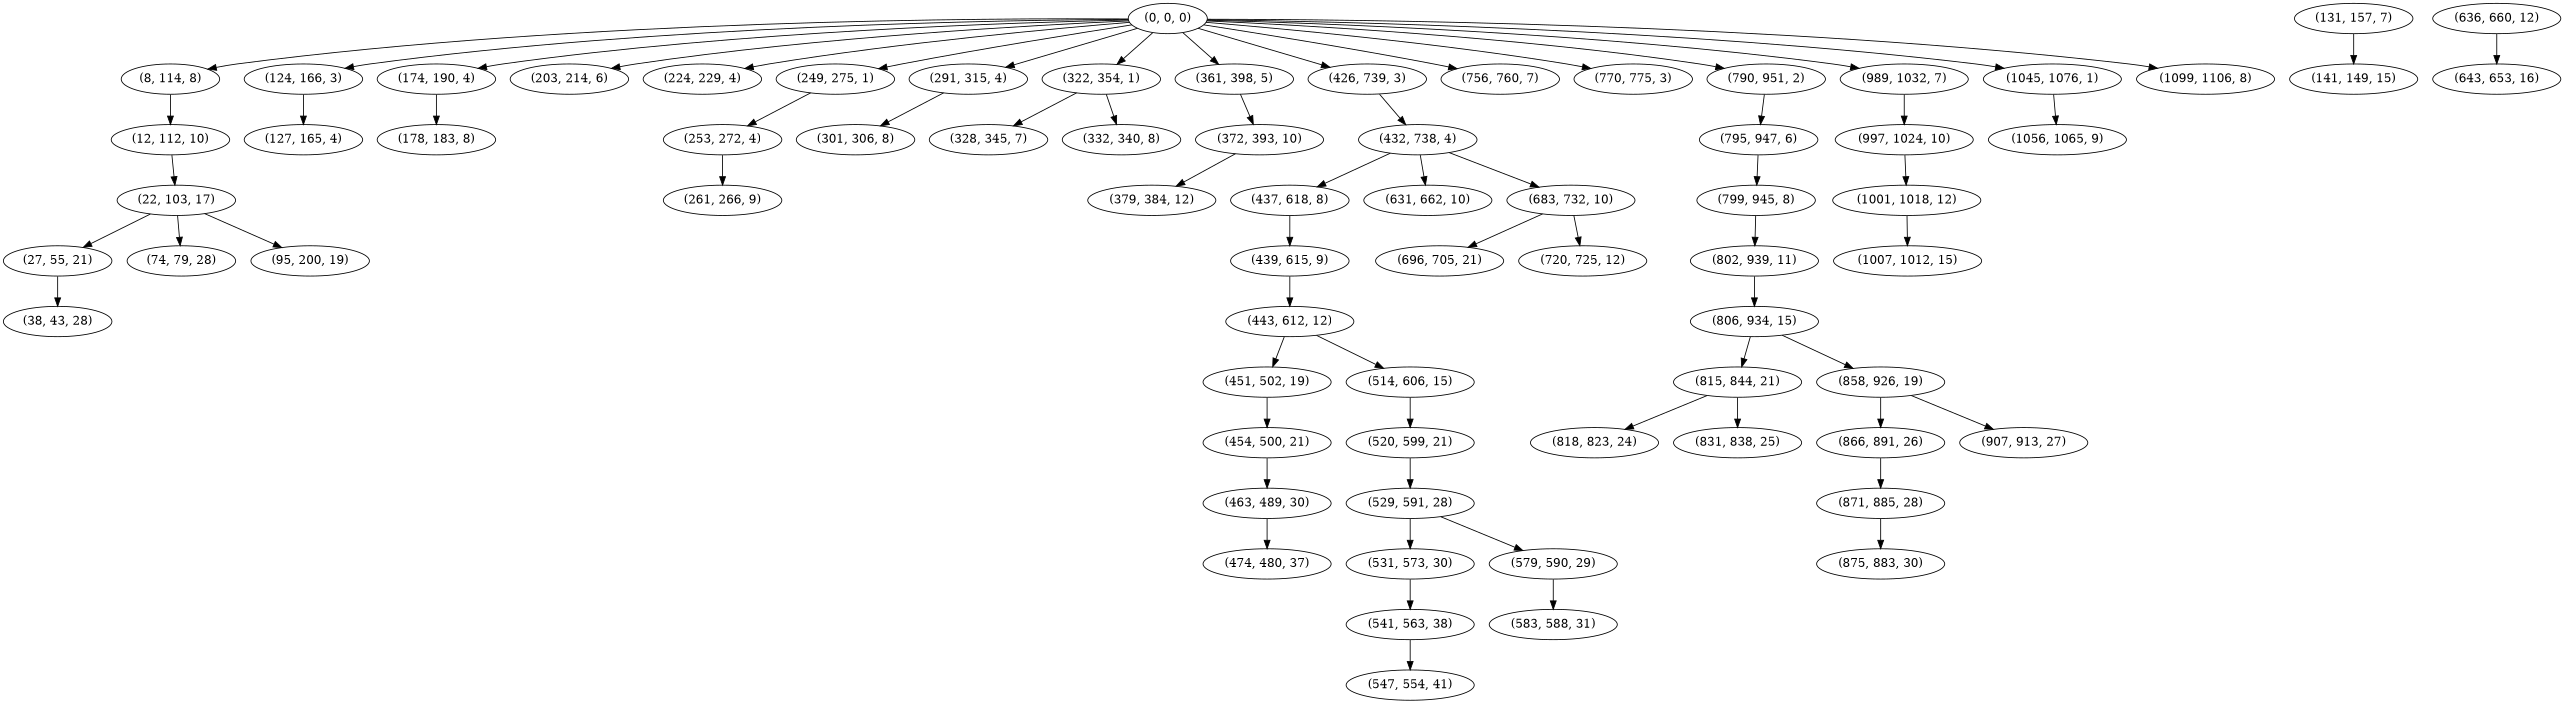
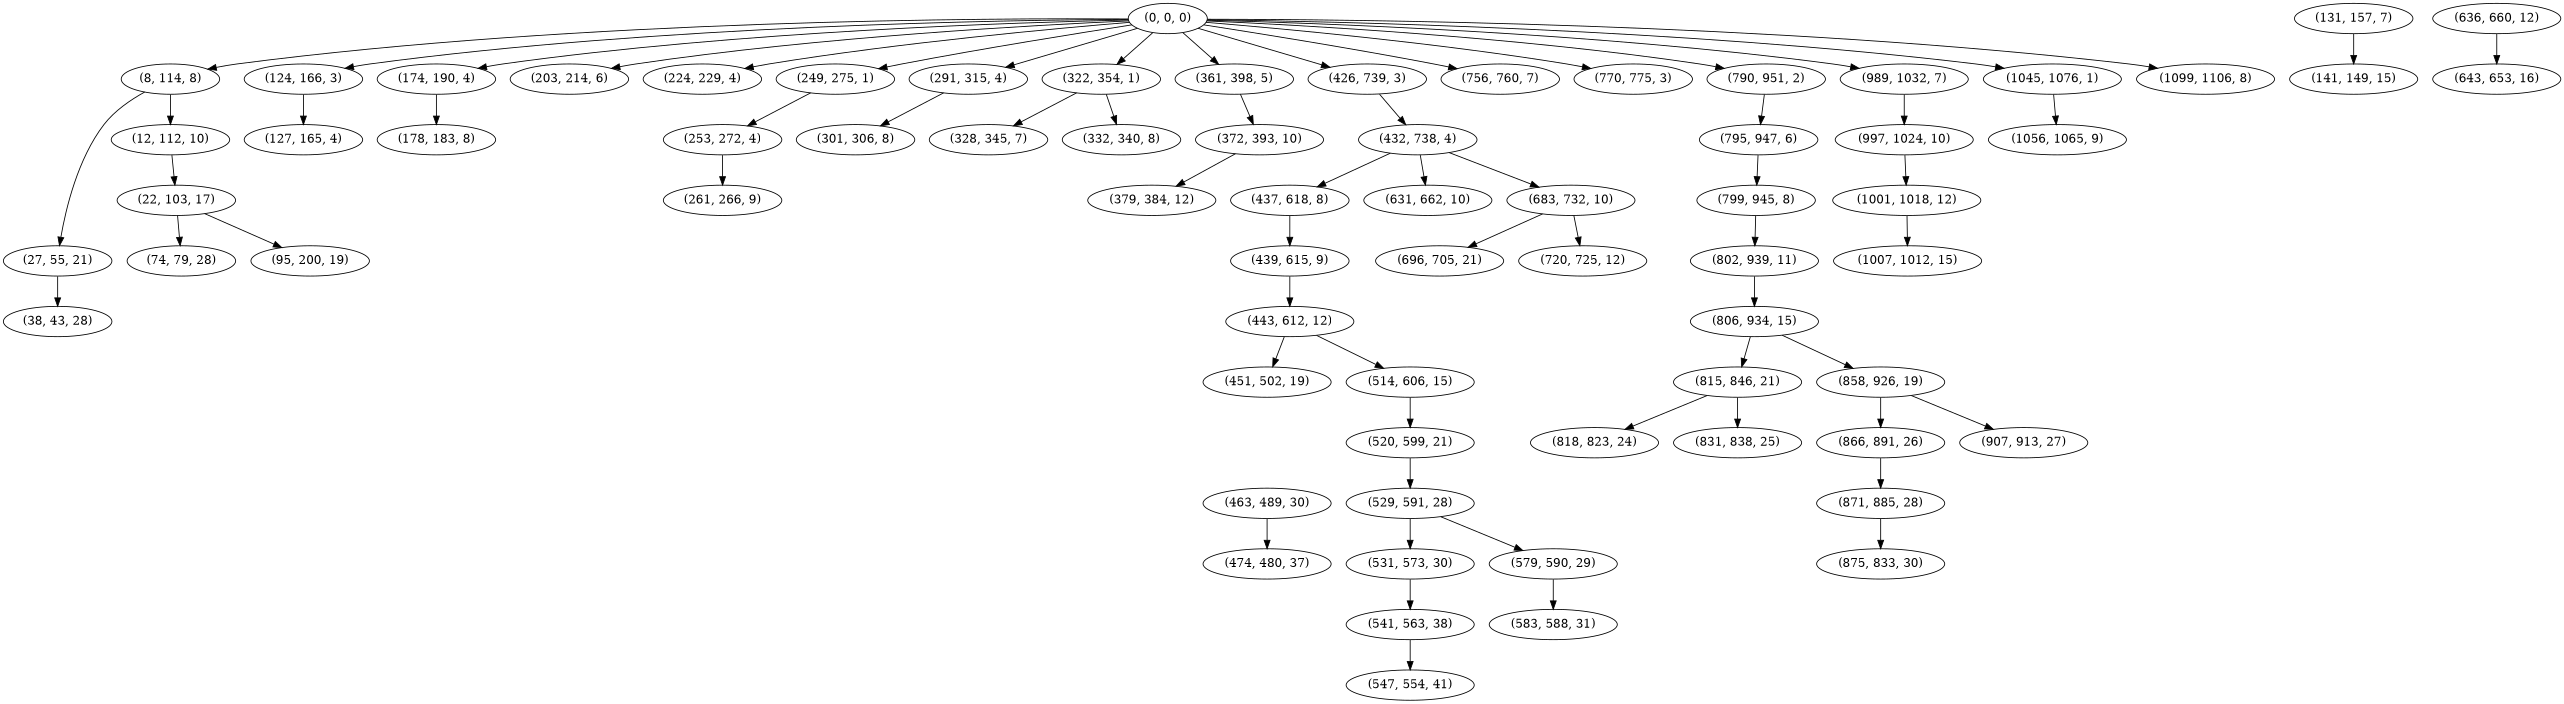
edge "(22, 103, 17)" -> "(27, 55, 21)": now "(8, 114, 8)" -> "(27, 55, 21)"
node "(815, 844, 21)": label "(815, 844, 21)" -> "(815, 846, 21)"
node "(454, 500, 21)": removed
node "(875, 883, 30)": label "(875, 883, 30)" -> "(875, 833, 30)"
